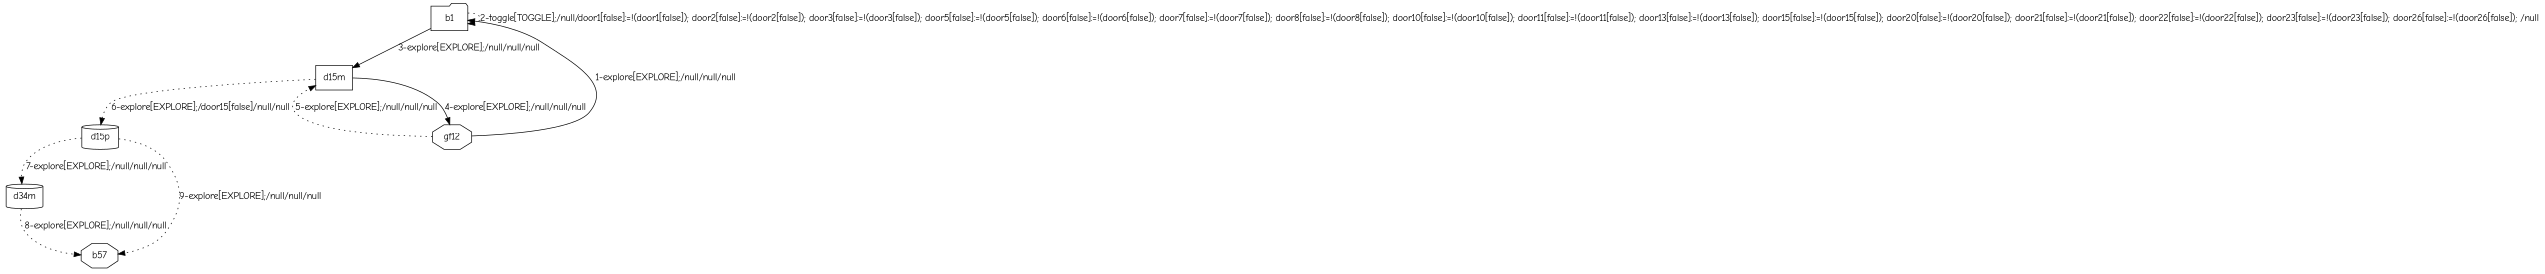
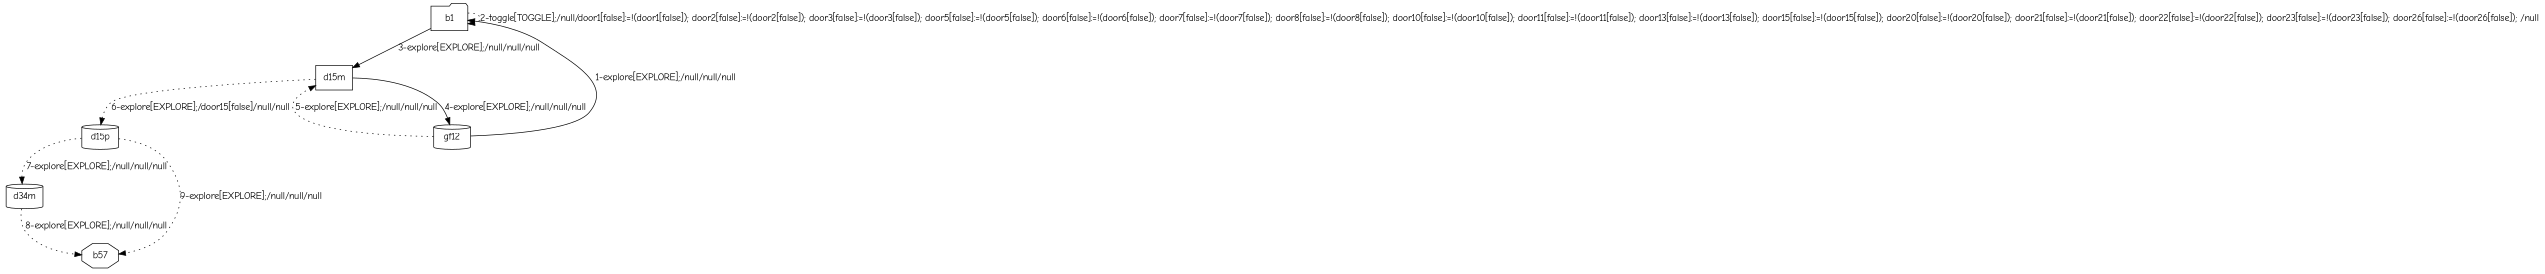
node "gf12": shape octagon -> cylinder
